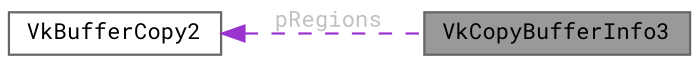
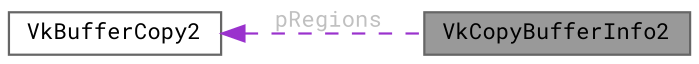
node "VkCopyBufferInfo3": label "VkCopyBufferInfo3" -> "VkCopyBufferInfo2"
